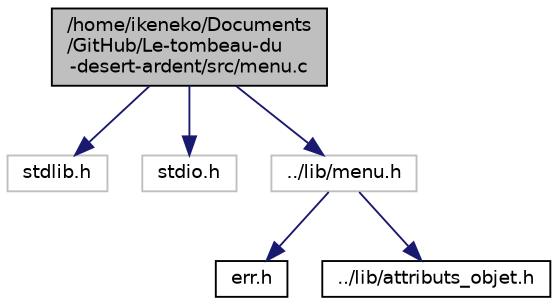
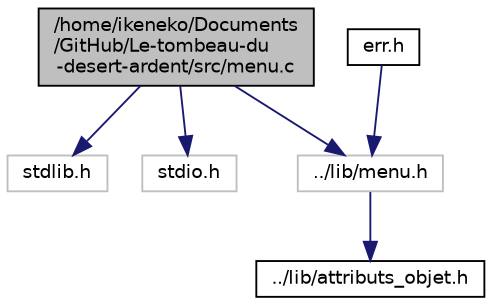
edge "../lib/menu.h" -> "err.h": reversed
